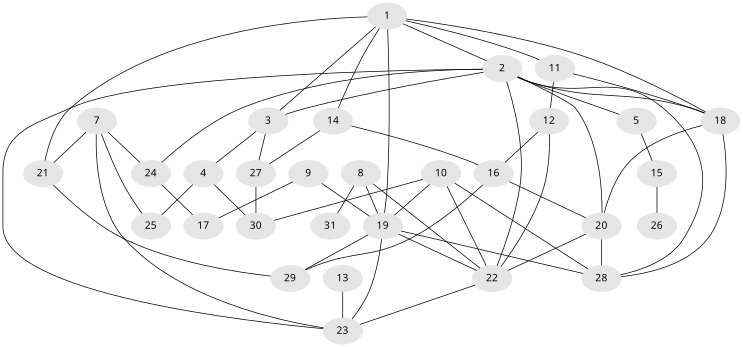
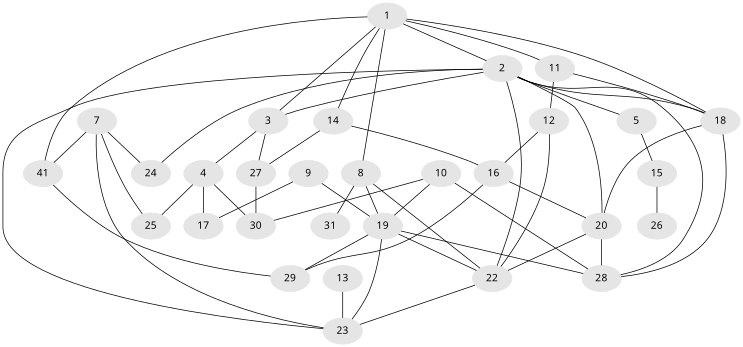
edge "1" -- "19": now "1" -- "8"
node "21": label "21" -> "41"
edge "24" -- "17": now "4" -- "17"
edge "10" -- "22": removed
